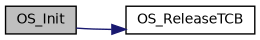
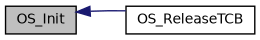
edge "OS_Init" -> "OS_ReleaseTCB": reversed
